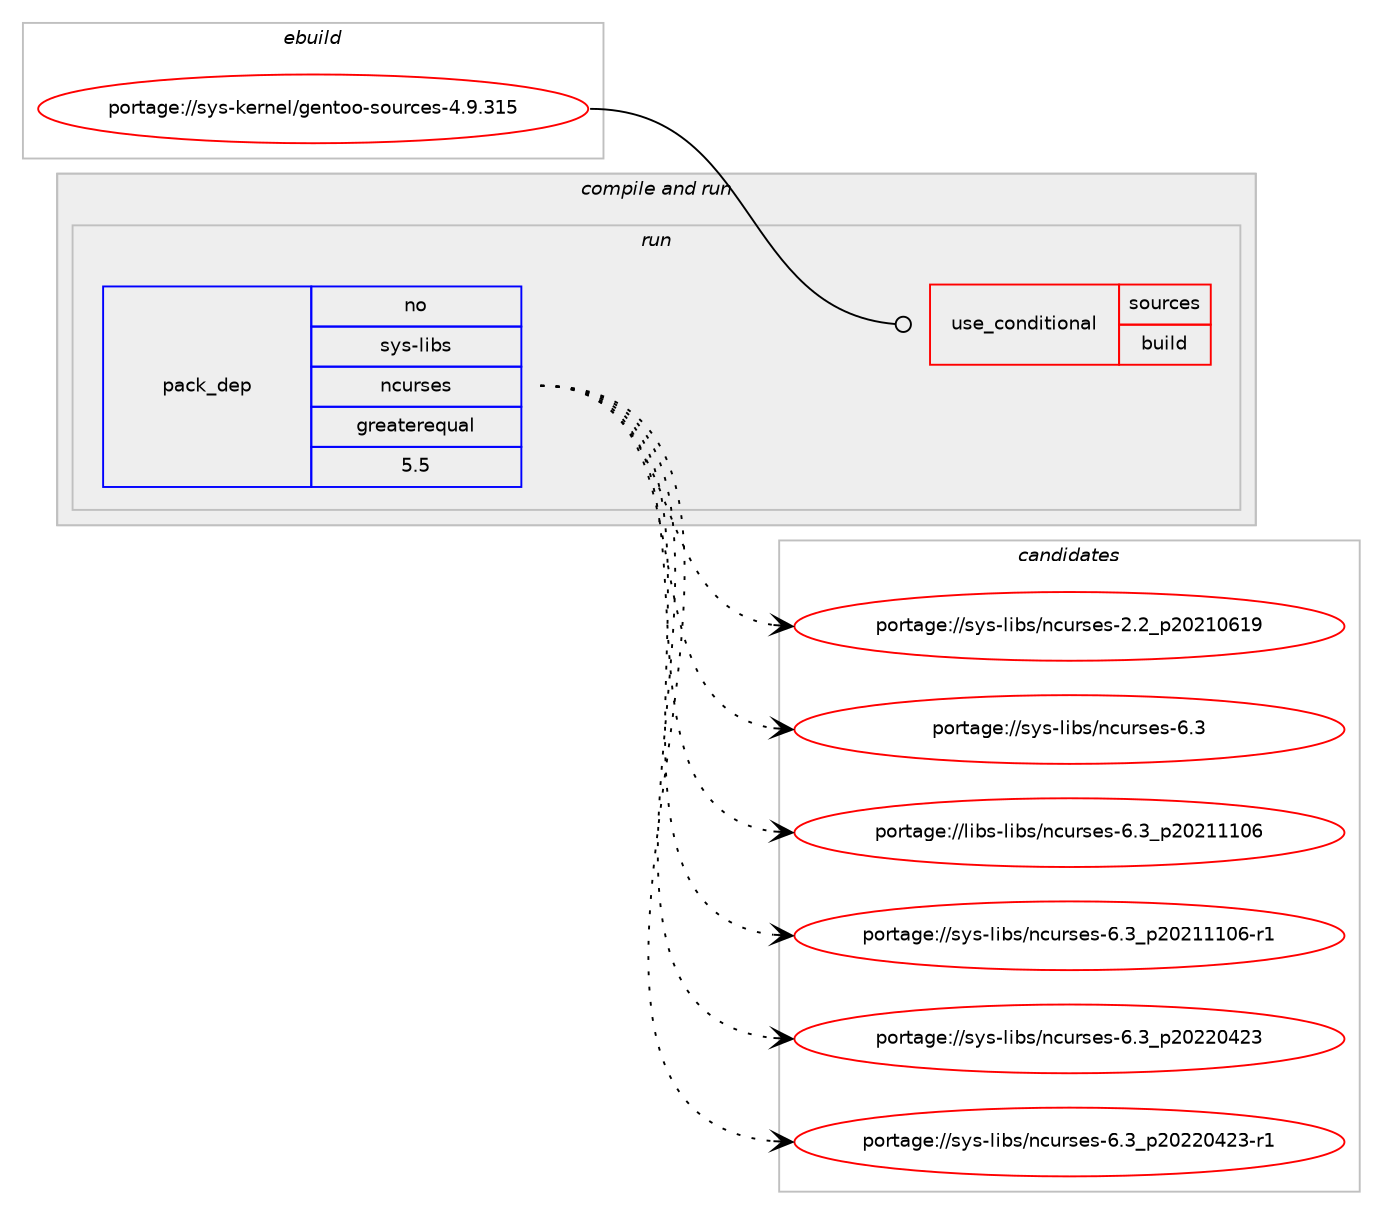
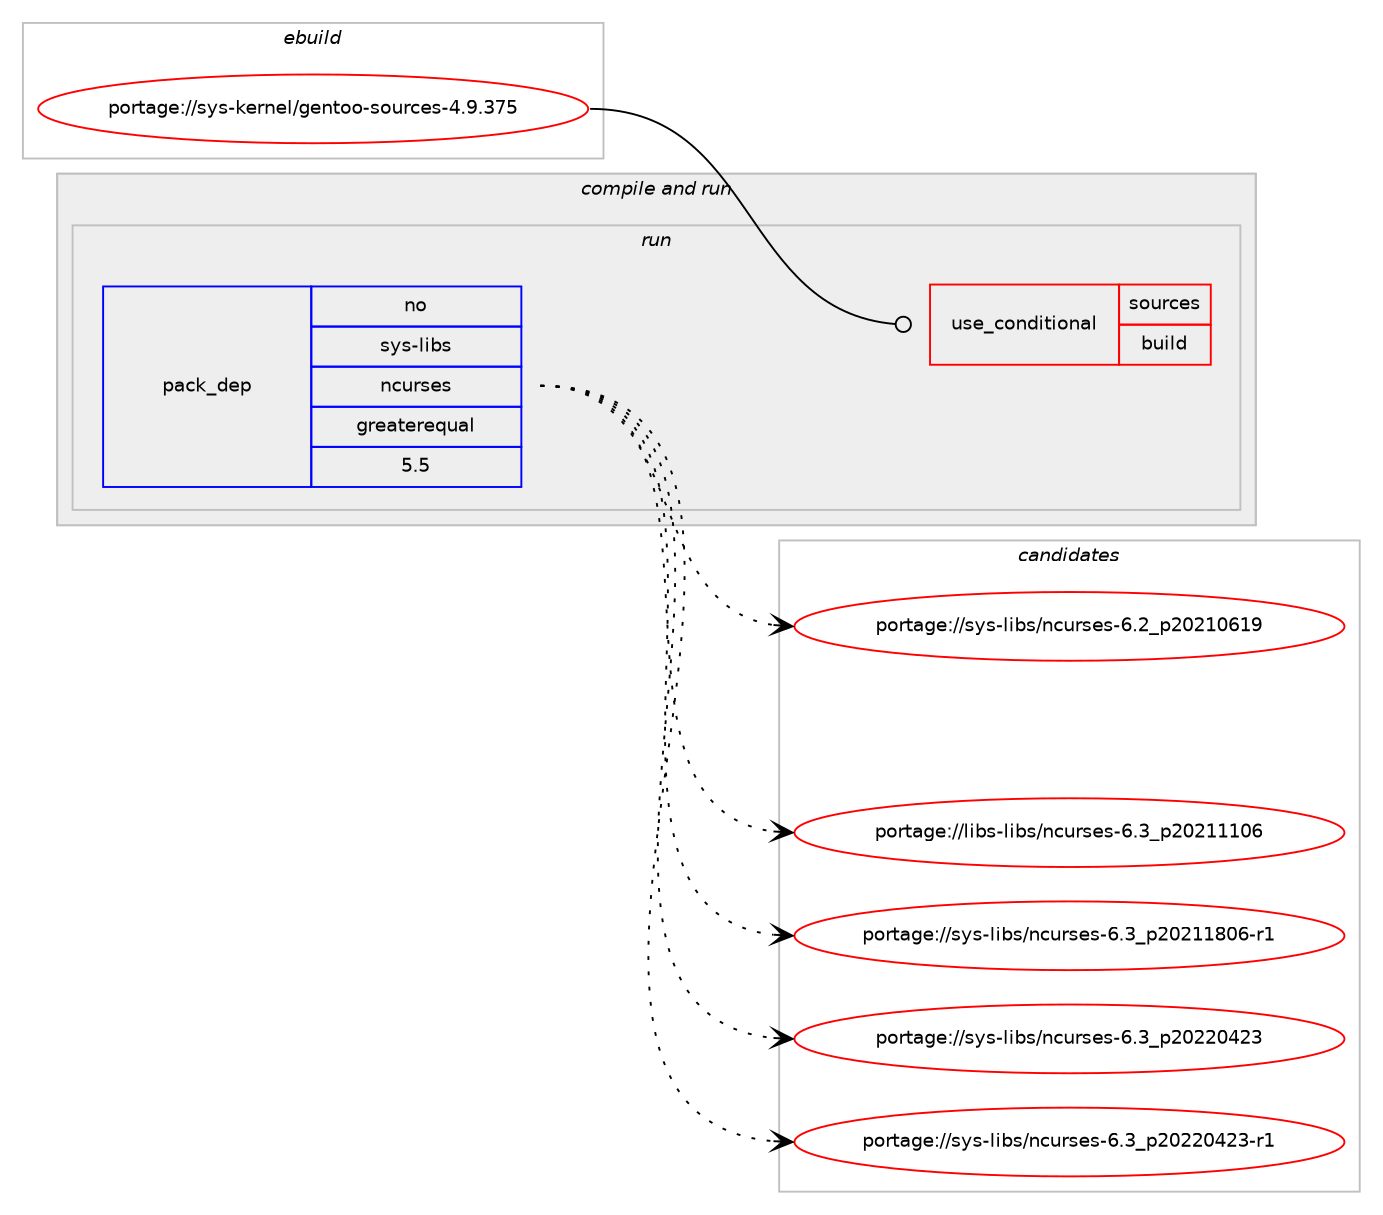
node "portage://sys-kernel/gentoo-sources-4.9.315": label "portage://sys-kernel/gentoo-sources-4.9.315" -> "portage://sys-kernel/gentoo-sources-4.9.375"
node "portage://sys-libs/ncurses-2.2_p20210619": label "portage://sys-libs/ncurses-2.2_p20210619" -> "portage://sys-libs/ncurses-6.2_p20210619"
node "portage://sys-libs/ncurses-6.3": removed
node "portage://sys-libs/ncurses-6.3_p20211106-r1": label "portage://sys-libs/ncurses-6.3_p20211106-r1" -> "portage://sys-libs/ncurses-6.3_p20211806-r1"
